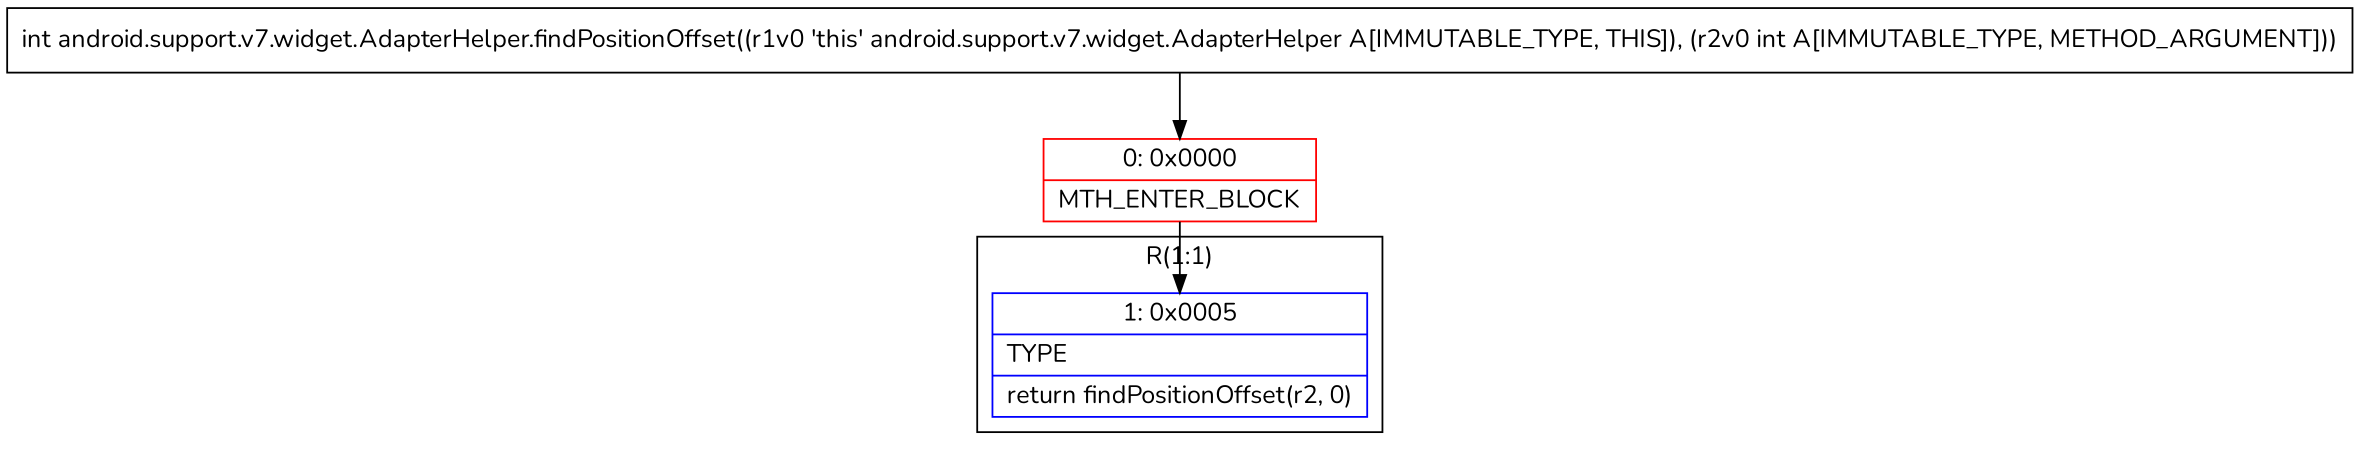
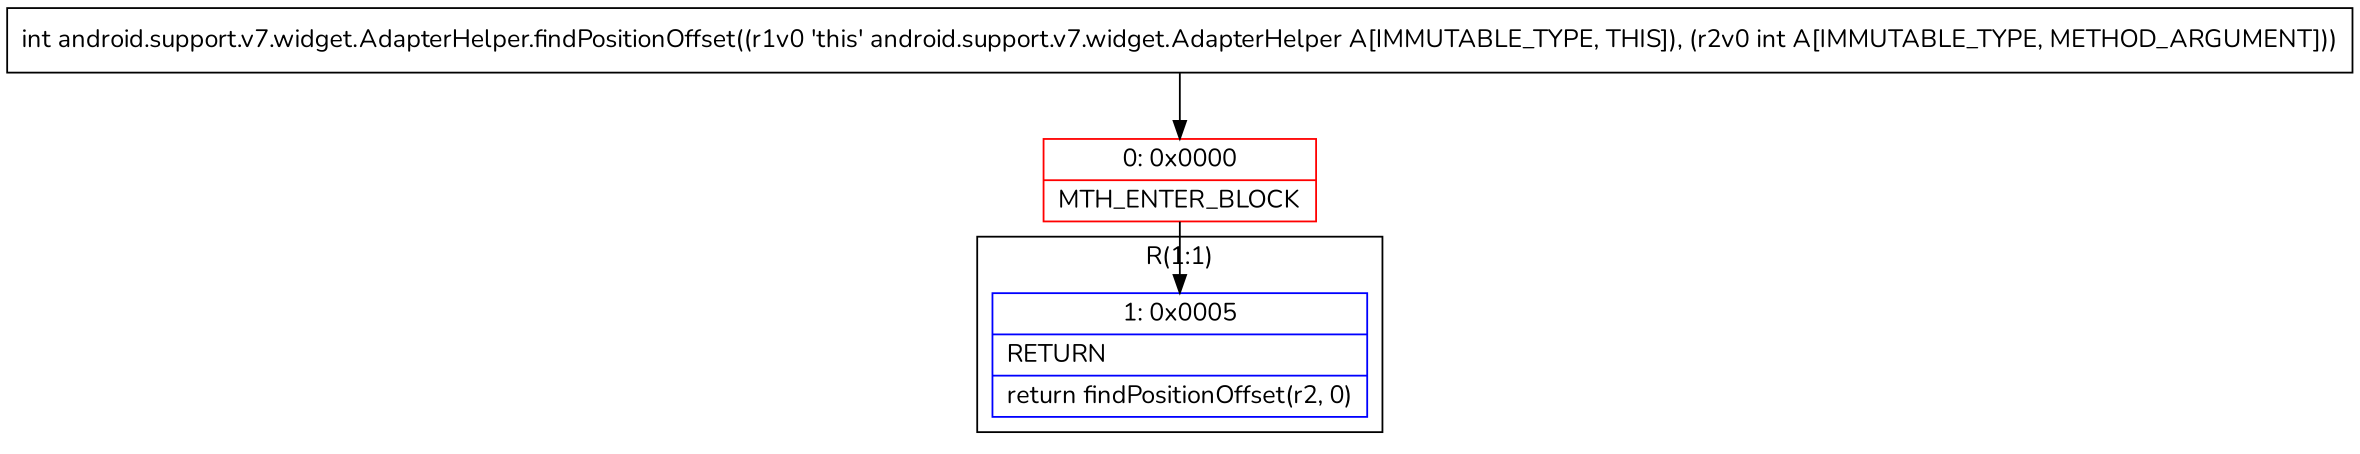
node "1: 0x0005": text "TYPE" -> "RETURN"
